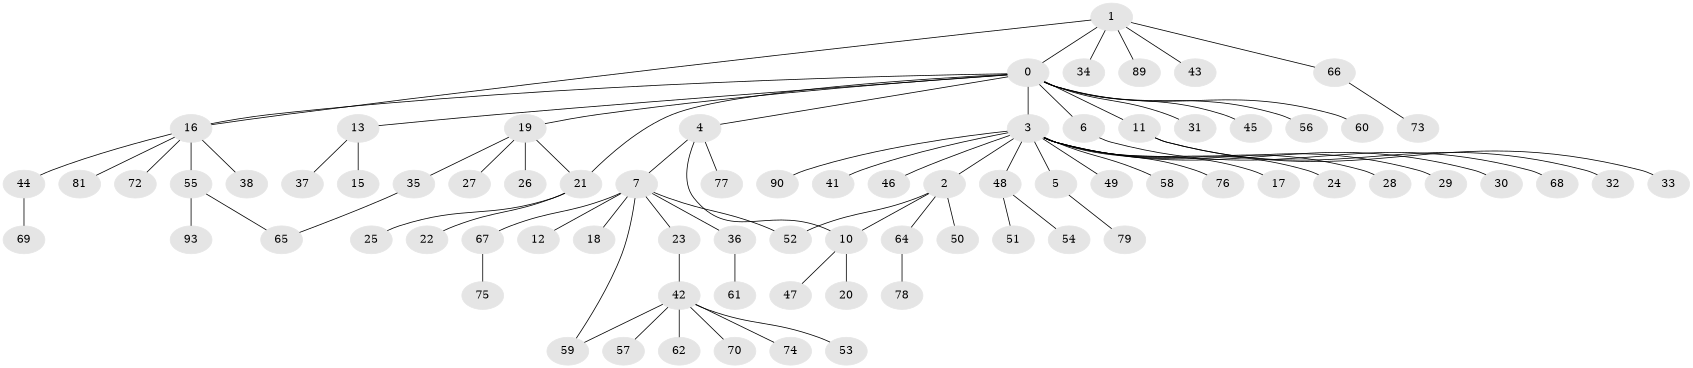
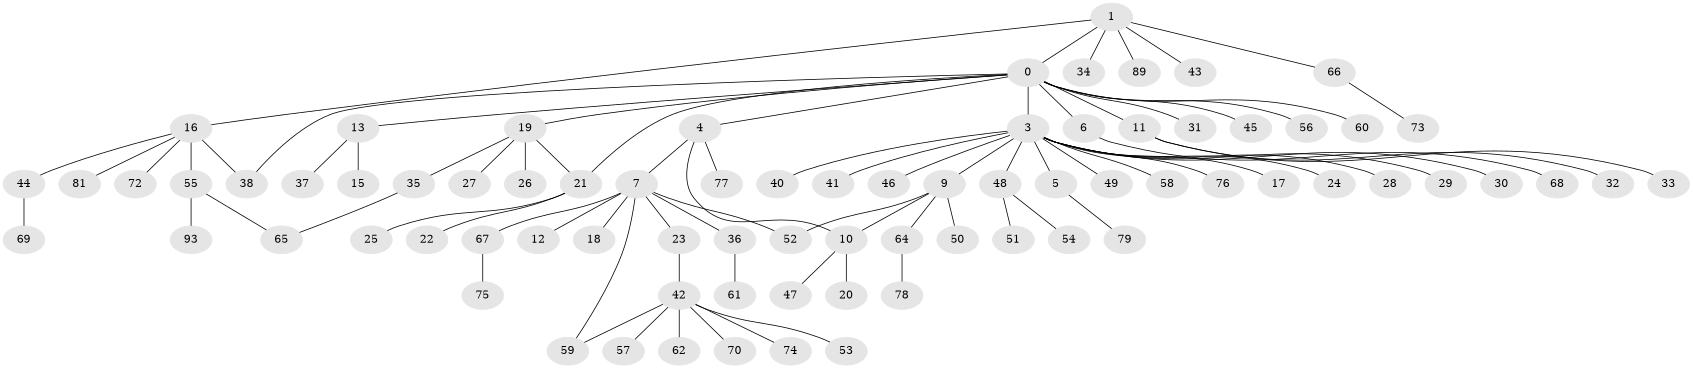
edge "0" -- "16": now "0" -- "38"
node "90": label "90" -> "40"
node "2": label "2" -> "9"
